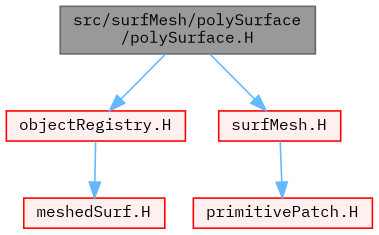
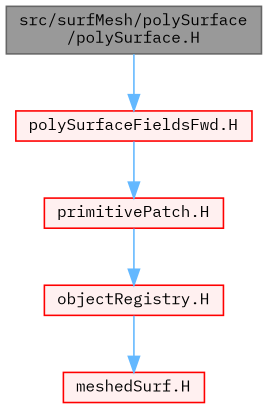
edge "src/surfMesh/polySurface /polySurface.H" -> "objectRegistry.H": now "primitivePatch.H" -> "objectRegistry.H"
node "surfMesh.H": label "surfMesh.H" -> "polySurfaceFieldsFwd.H"
